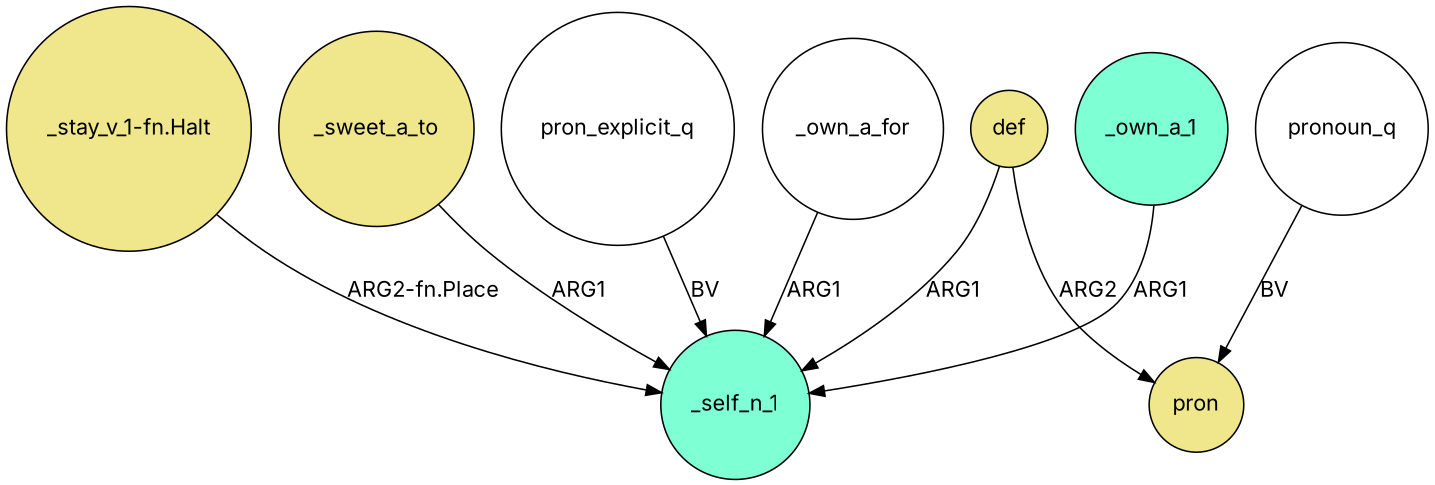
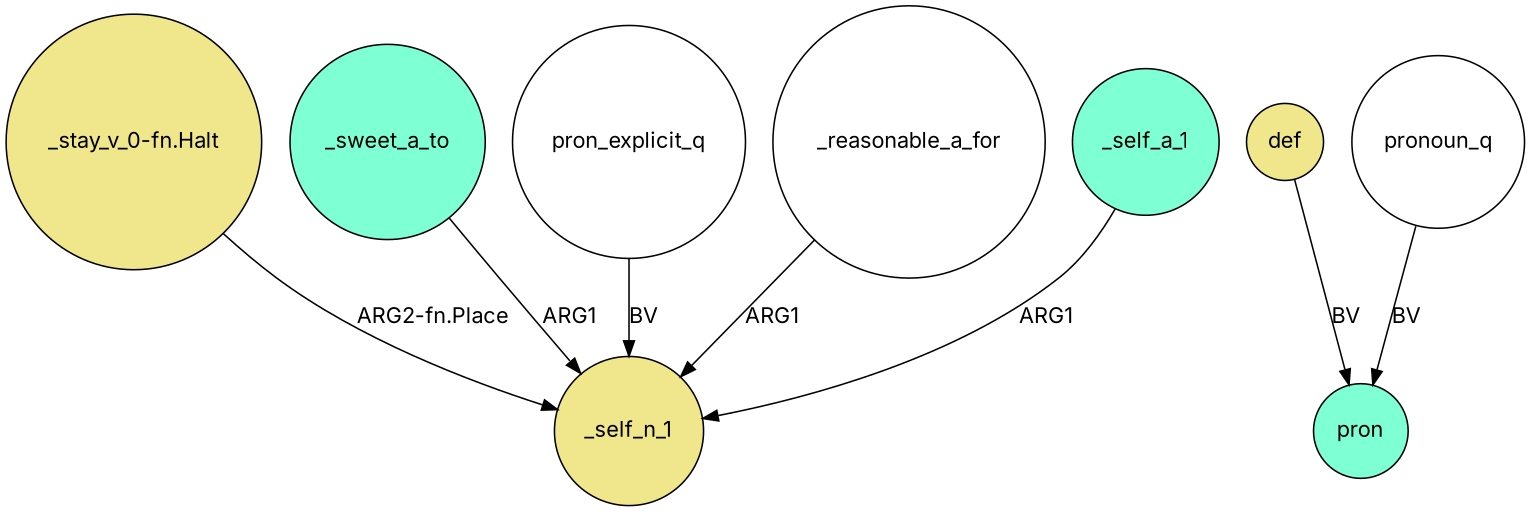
node "_stay_v_1-fn.Halt": label "_stay_v_1-fn.Halt" -> "_stay_v_0-fn.Halt"
node "_sweet_a_to": fillcolor khaki -> aquamarine
node "_own_a_for": label "_own_a_for" -> "_reasonable_a_for"
node "_own_a_1": label "_own_a_1" -> "_self_a_1"
edge "def" -> "_self_n_1": removed, label "ARG1"
edge "def" -> "pron": label "ARG2" -> "BV"
node "_self_n_1": fillcolor aquamarine -> khaki
node "pron": fillcolor khaki -> aquamarine
